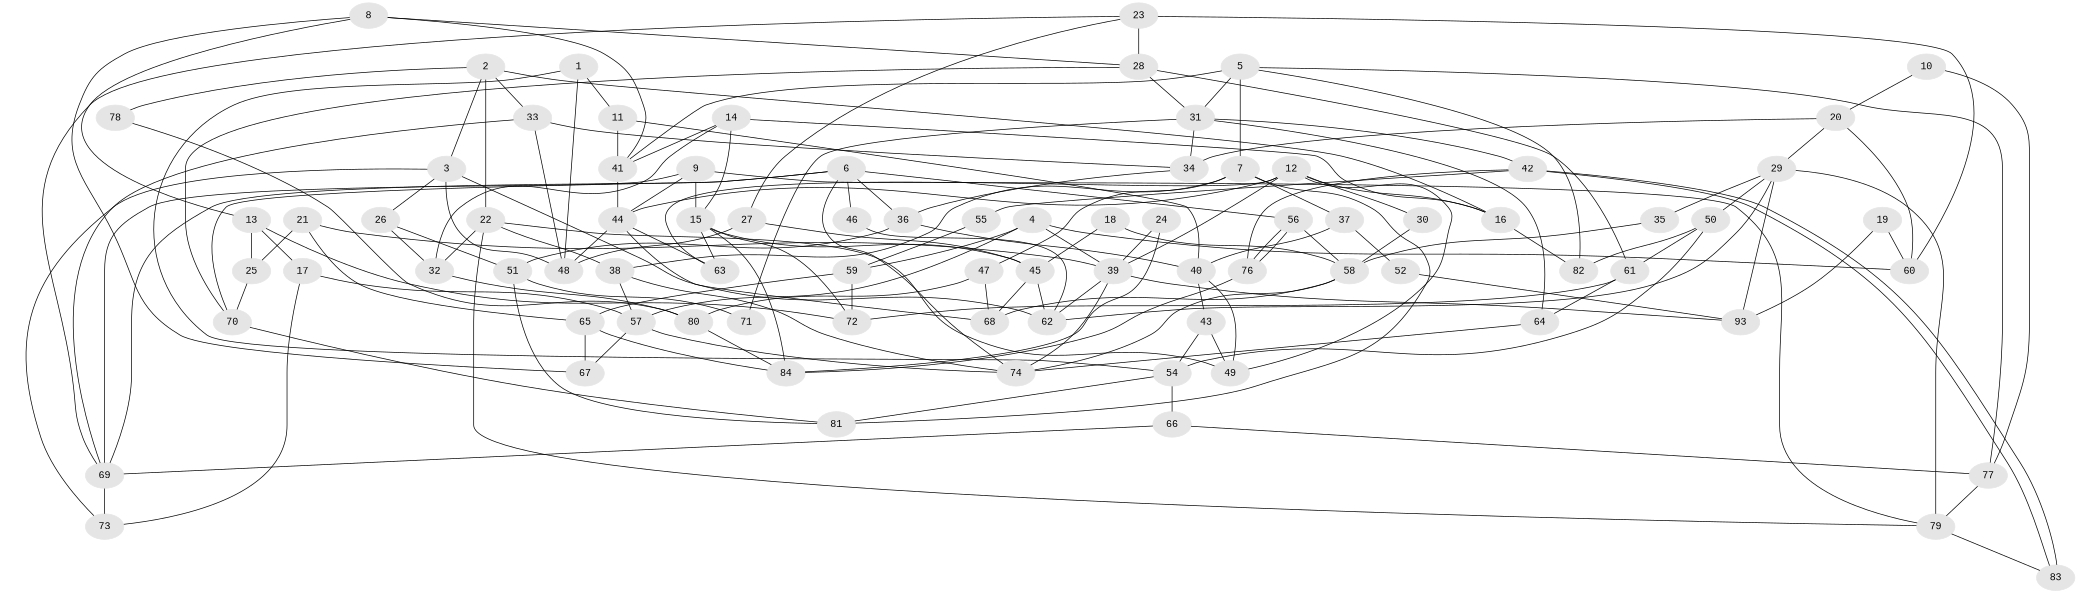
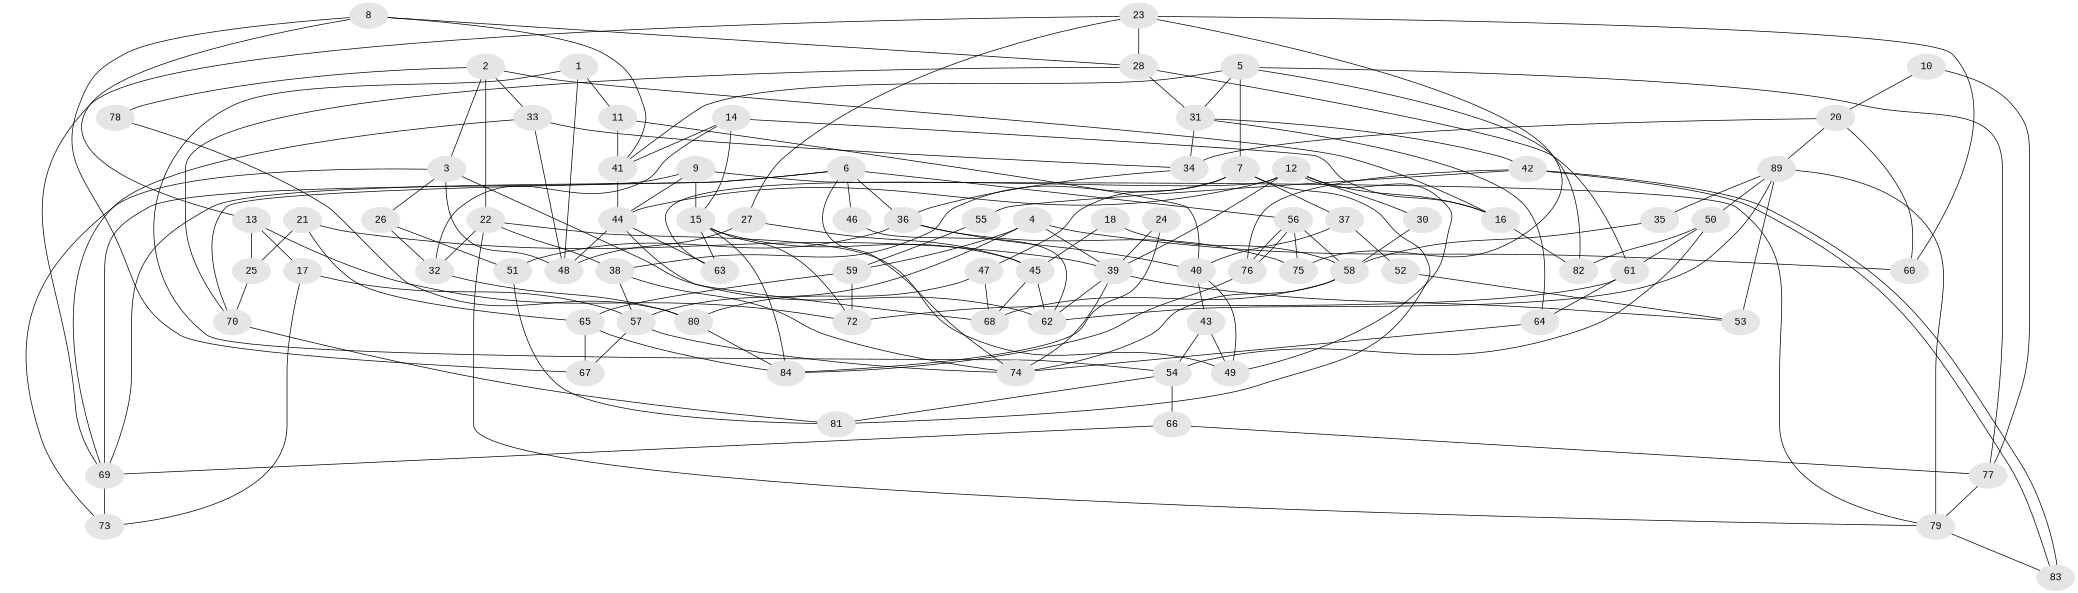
node "29": label "29" -> "89"
node "19": removed
node "75": added
node "71": removed
node "93": label "93" -> "53"
